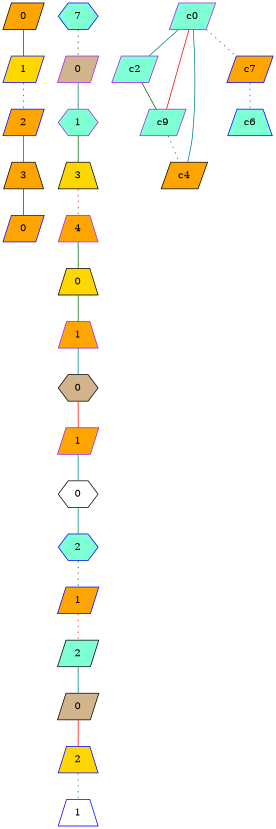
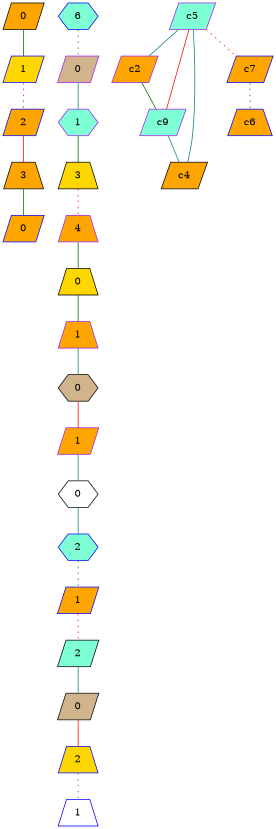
node "7": label "7" -> "6"
node "c0": label "c0" -> "c5"
node "c2": fillcolor aquamarine -> orange
edge "c7" -- "c6": color teal -> darkgreen
node "c6": fillcolor aquamarine -> orange
edge "c9" -- "c4": style dotted -> solid
